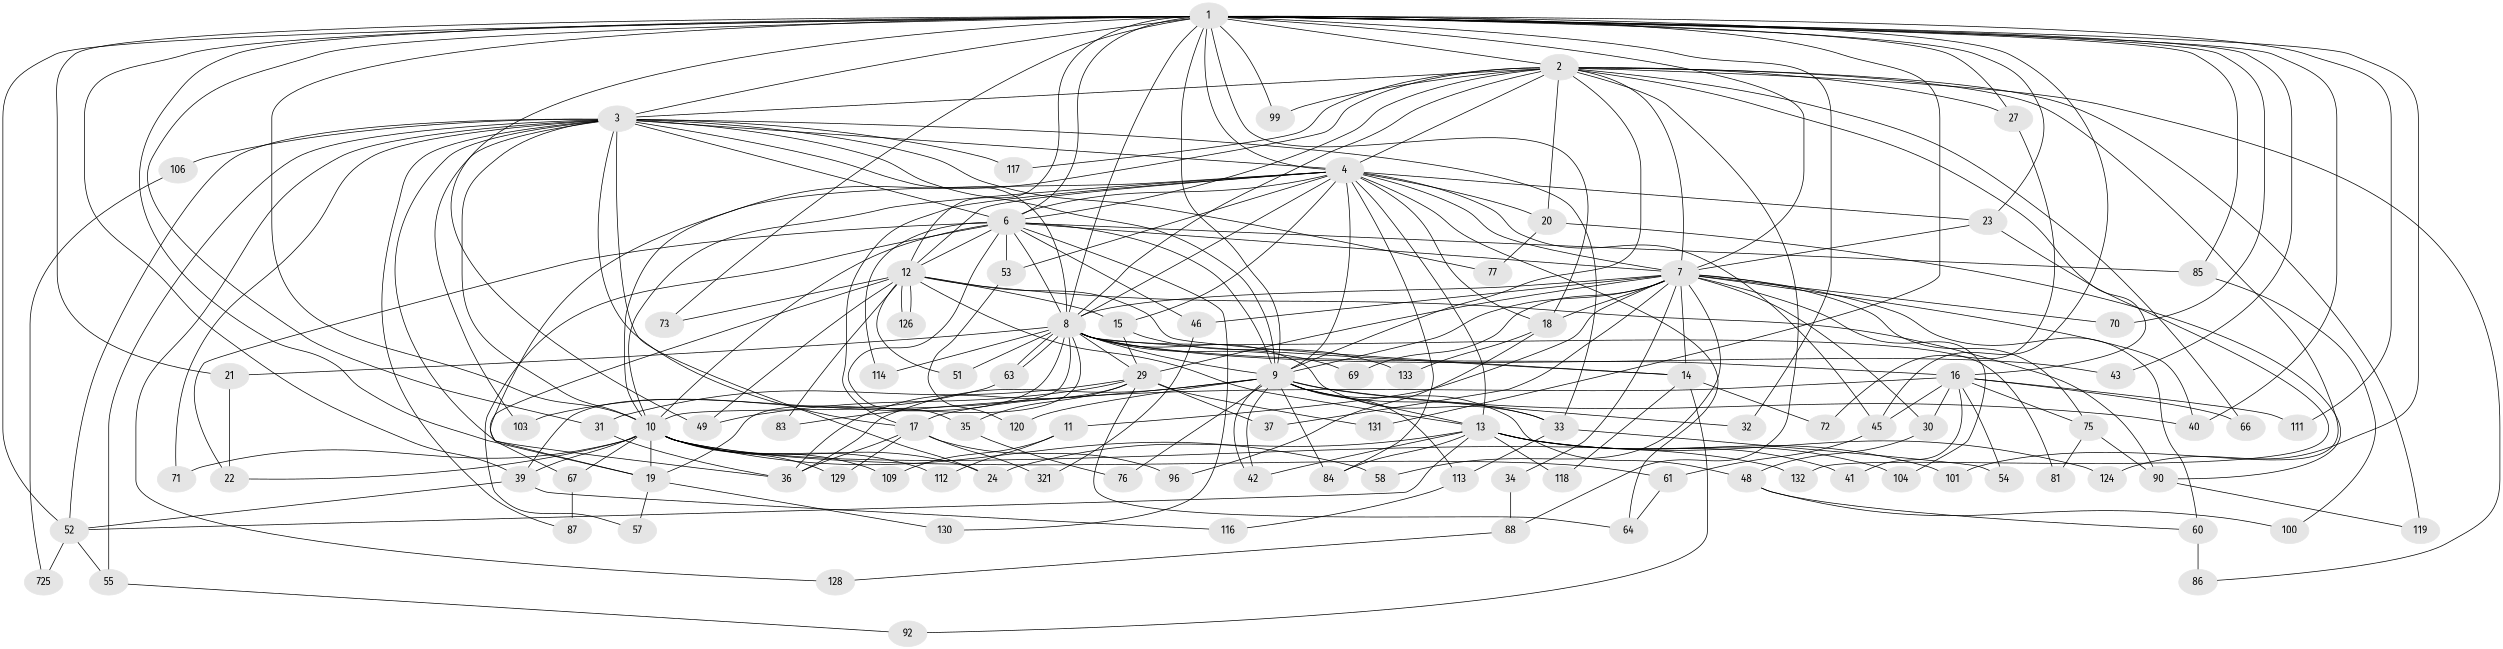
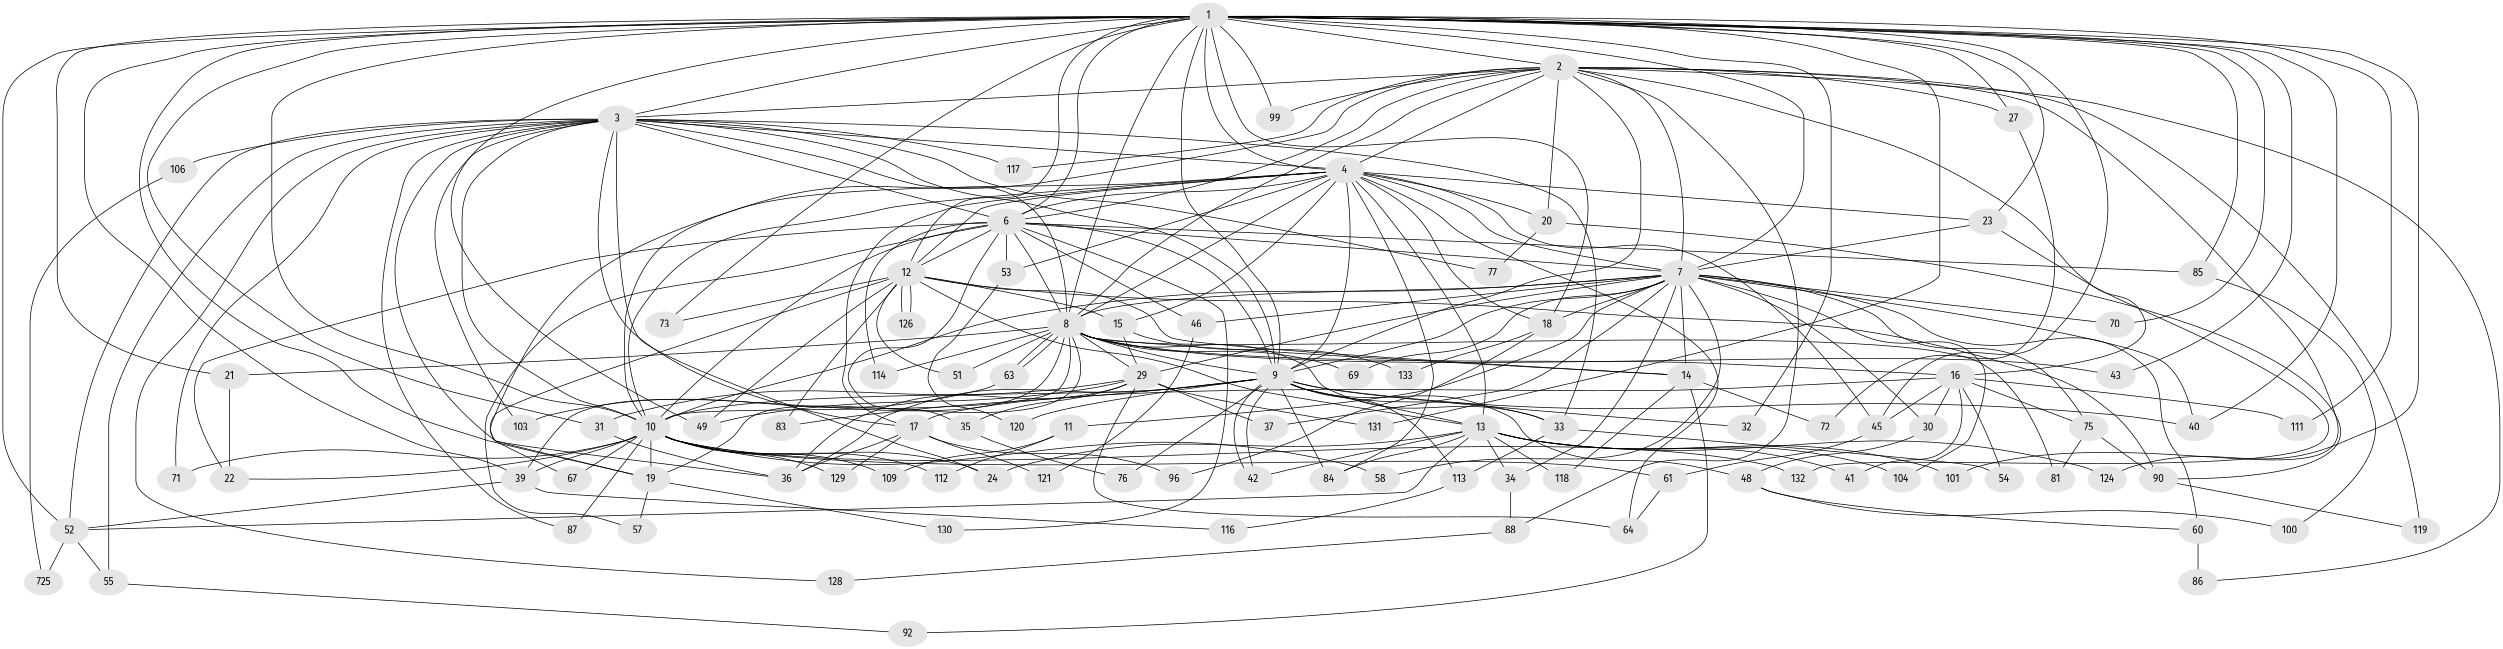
edge "7" -- "10": added
edge "9" -- "10": added
node "66": removed
edge "13" -- "34": added
node "321": label "321" -> "121"
edge "67" -- "87": now "10" -- "87"
